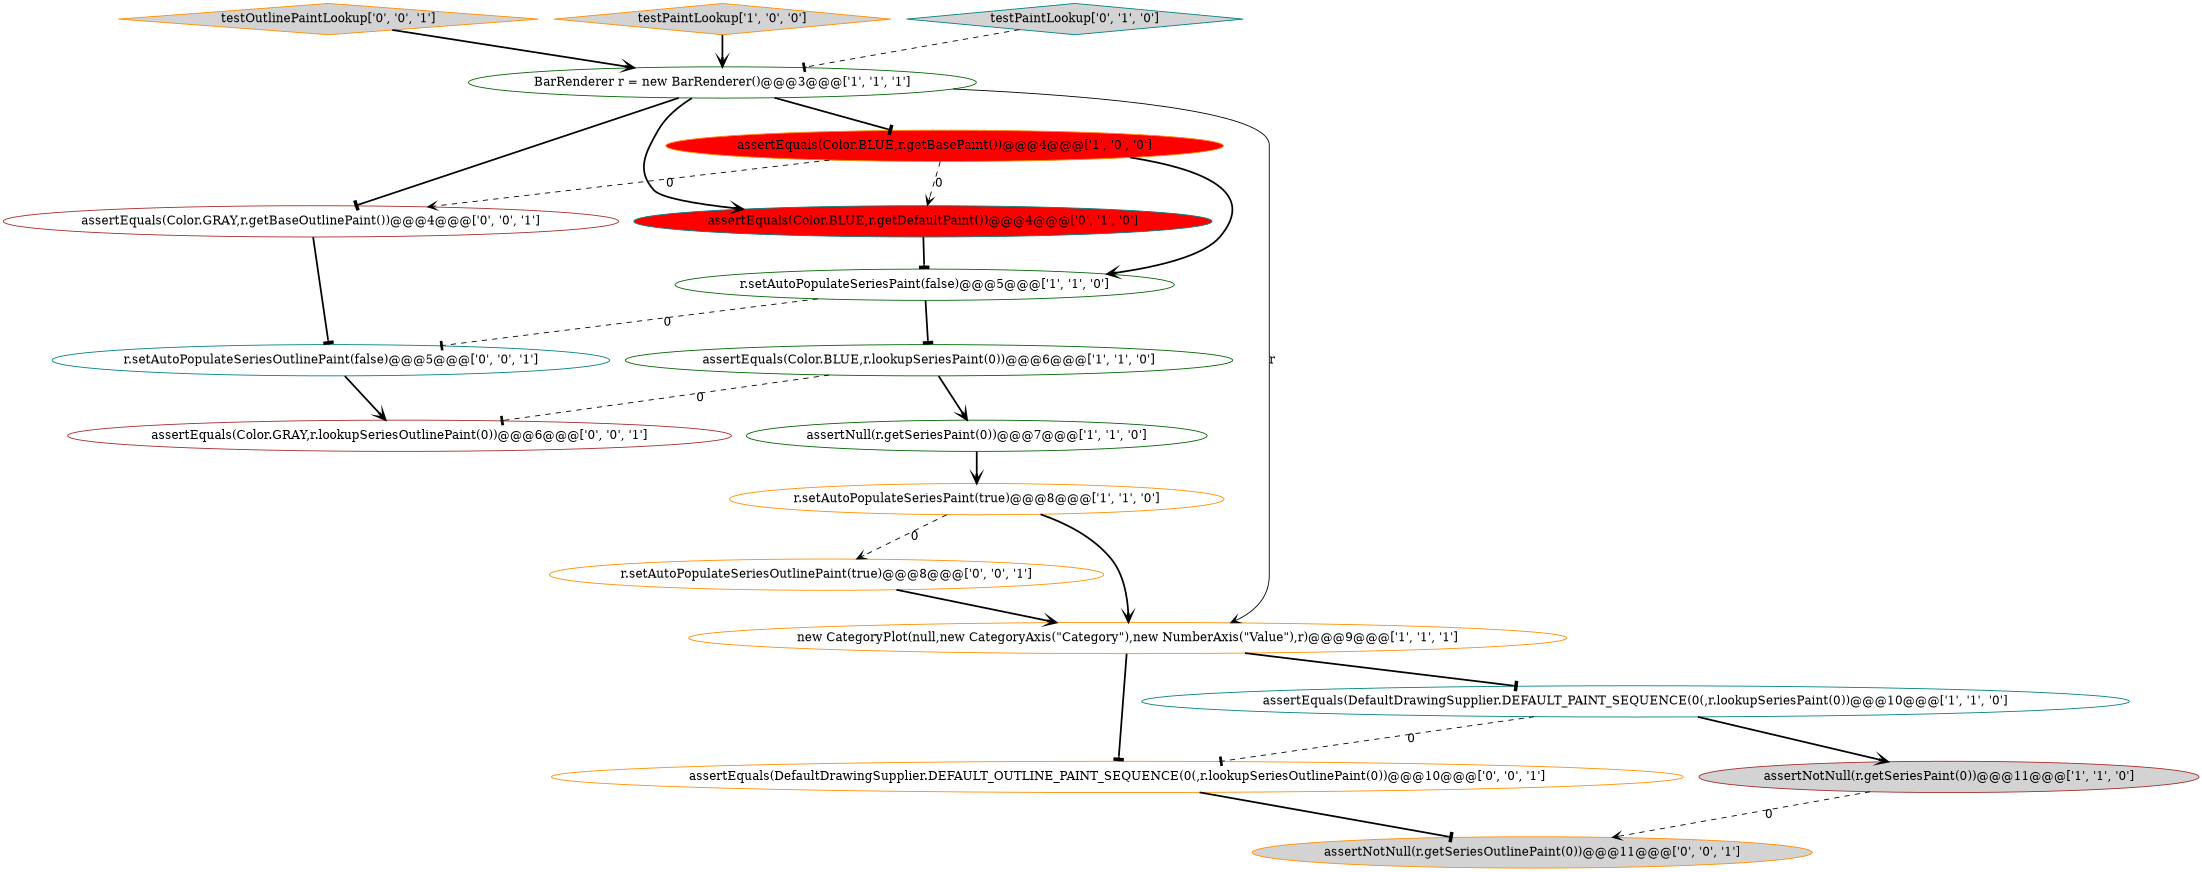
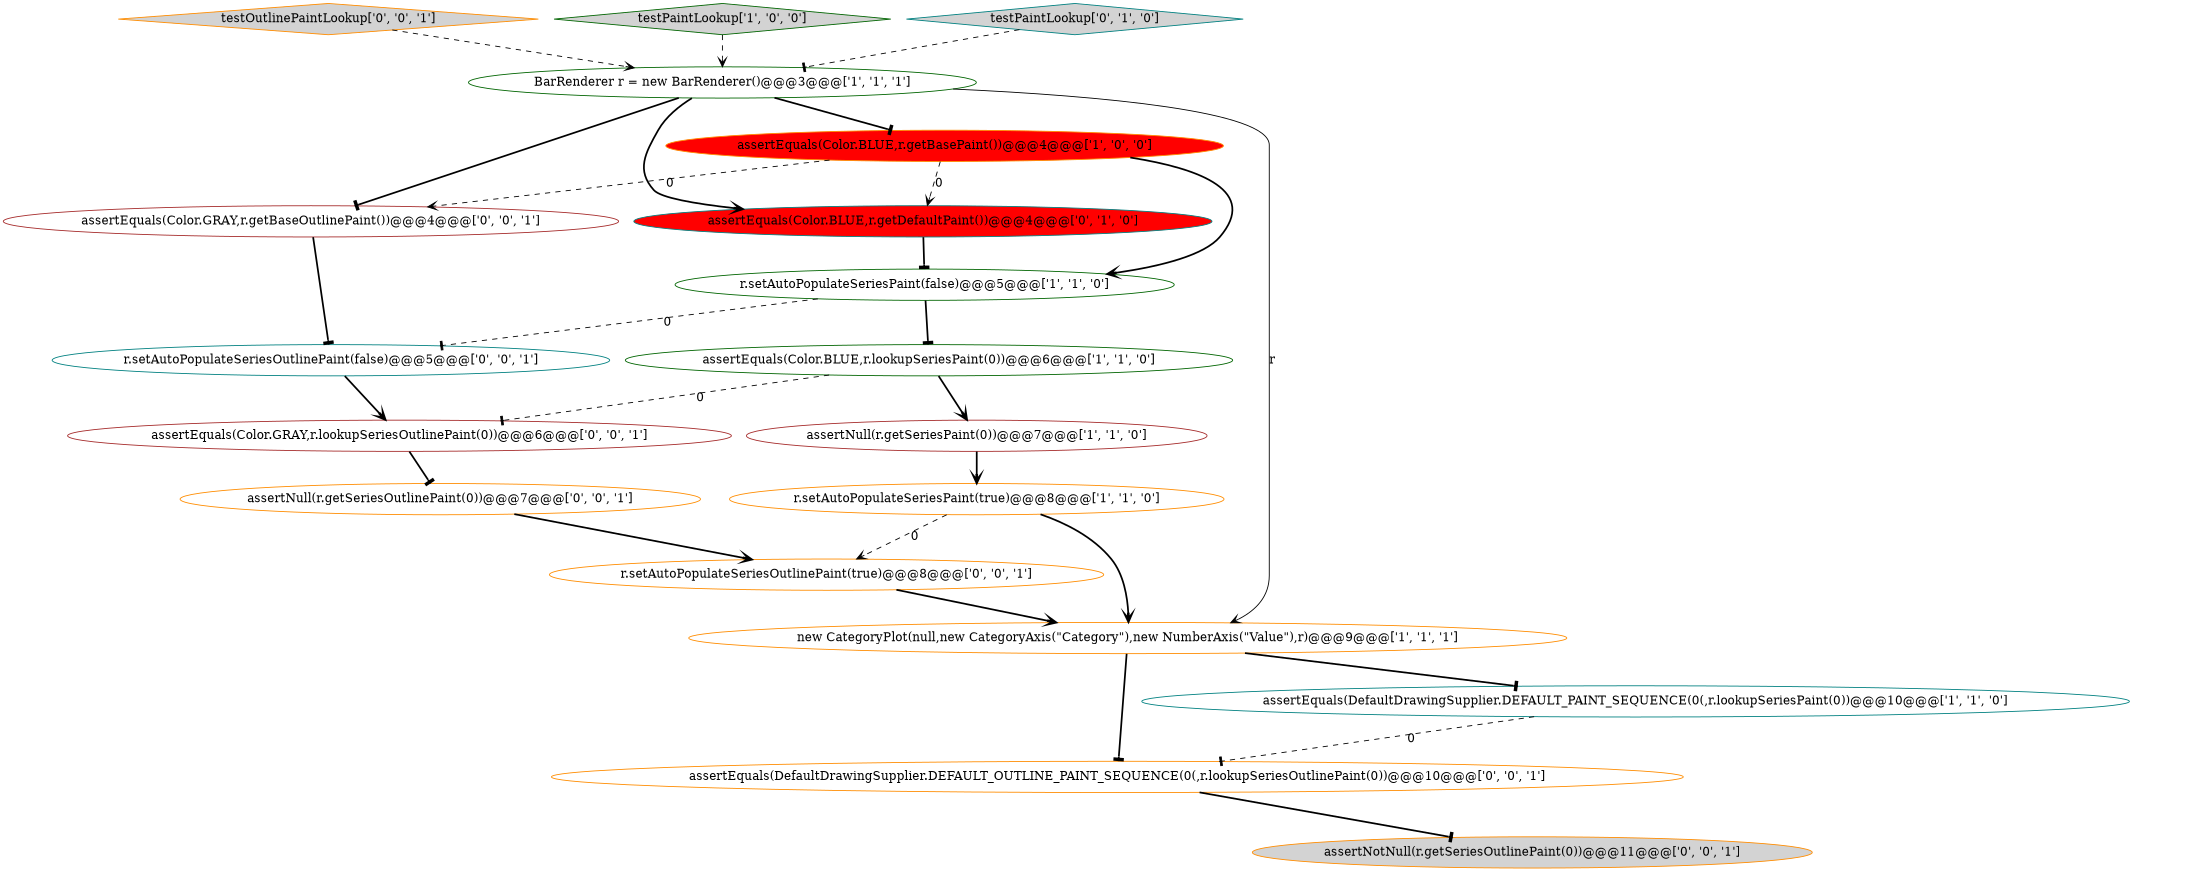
node "testPaintLookup['1', '0', '0']": color darkorange -> darkgreen
edge "testPaintLookup['1', '0', '0']" -> "BarRenderer r = new BarRenderer()@@@3@@@['1', '1', '1']": style bold -> dashed
edge "testOutlinePaintLookup['0', '0', '1']" -> "BarRenderer r = new BarRenderer()@@@3@@@['1', '1', '1']": style bold -> dashed
node "assertNull(r.getSeriesPaint(0))@@@7@@@['1', '1', '0']": color darkgreen -> brown
node "assertNull(r.getSeriesOutlinePaint(0))@@@7@@@['0', '0', '1']": added
node "assertNotNull(r.getSeriesPaint(0))@@@11@@@['1', '1', '0']": removed
